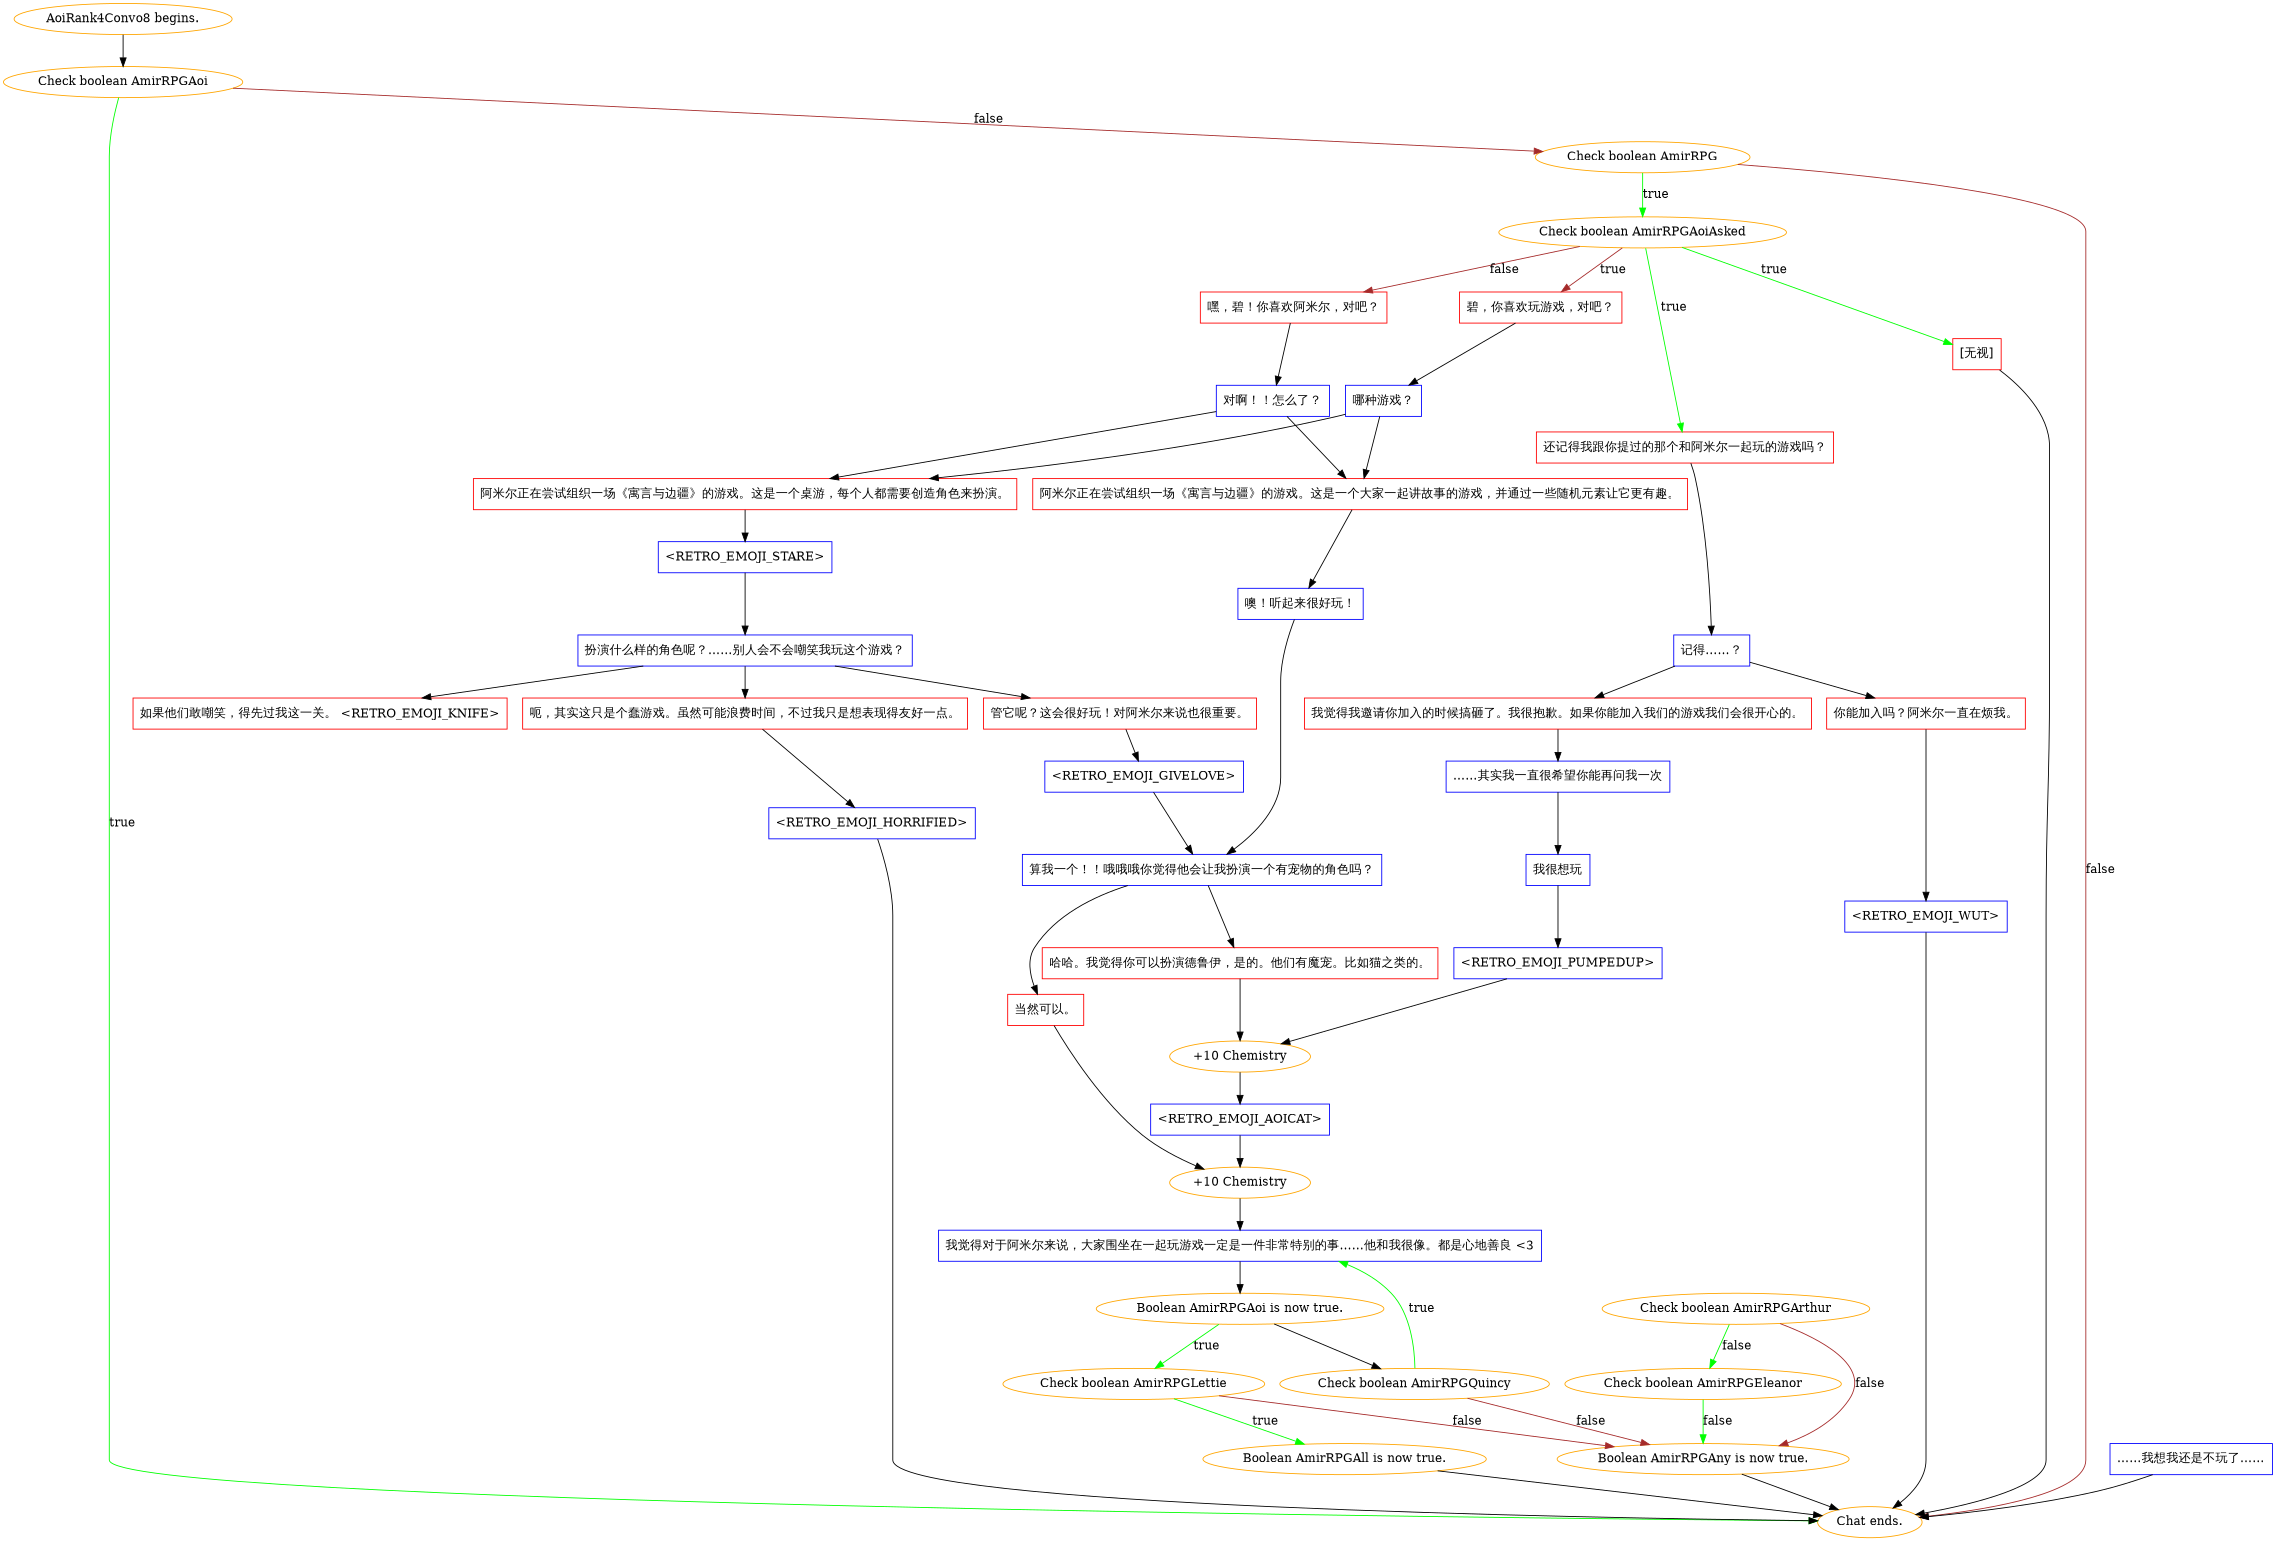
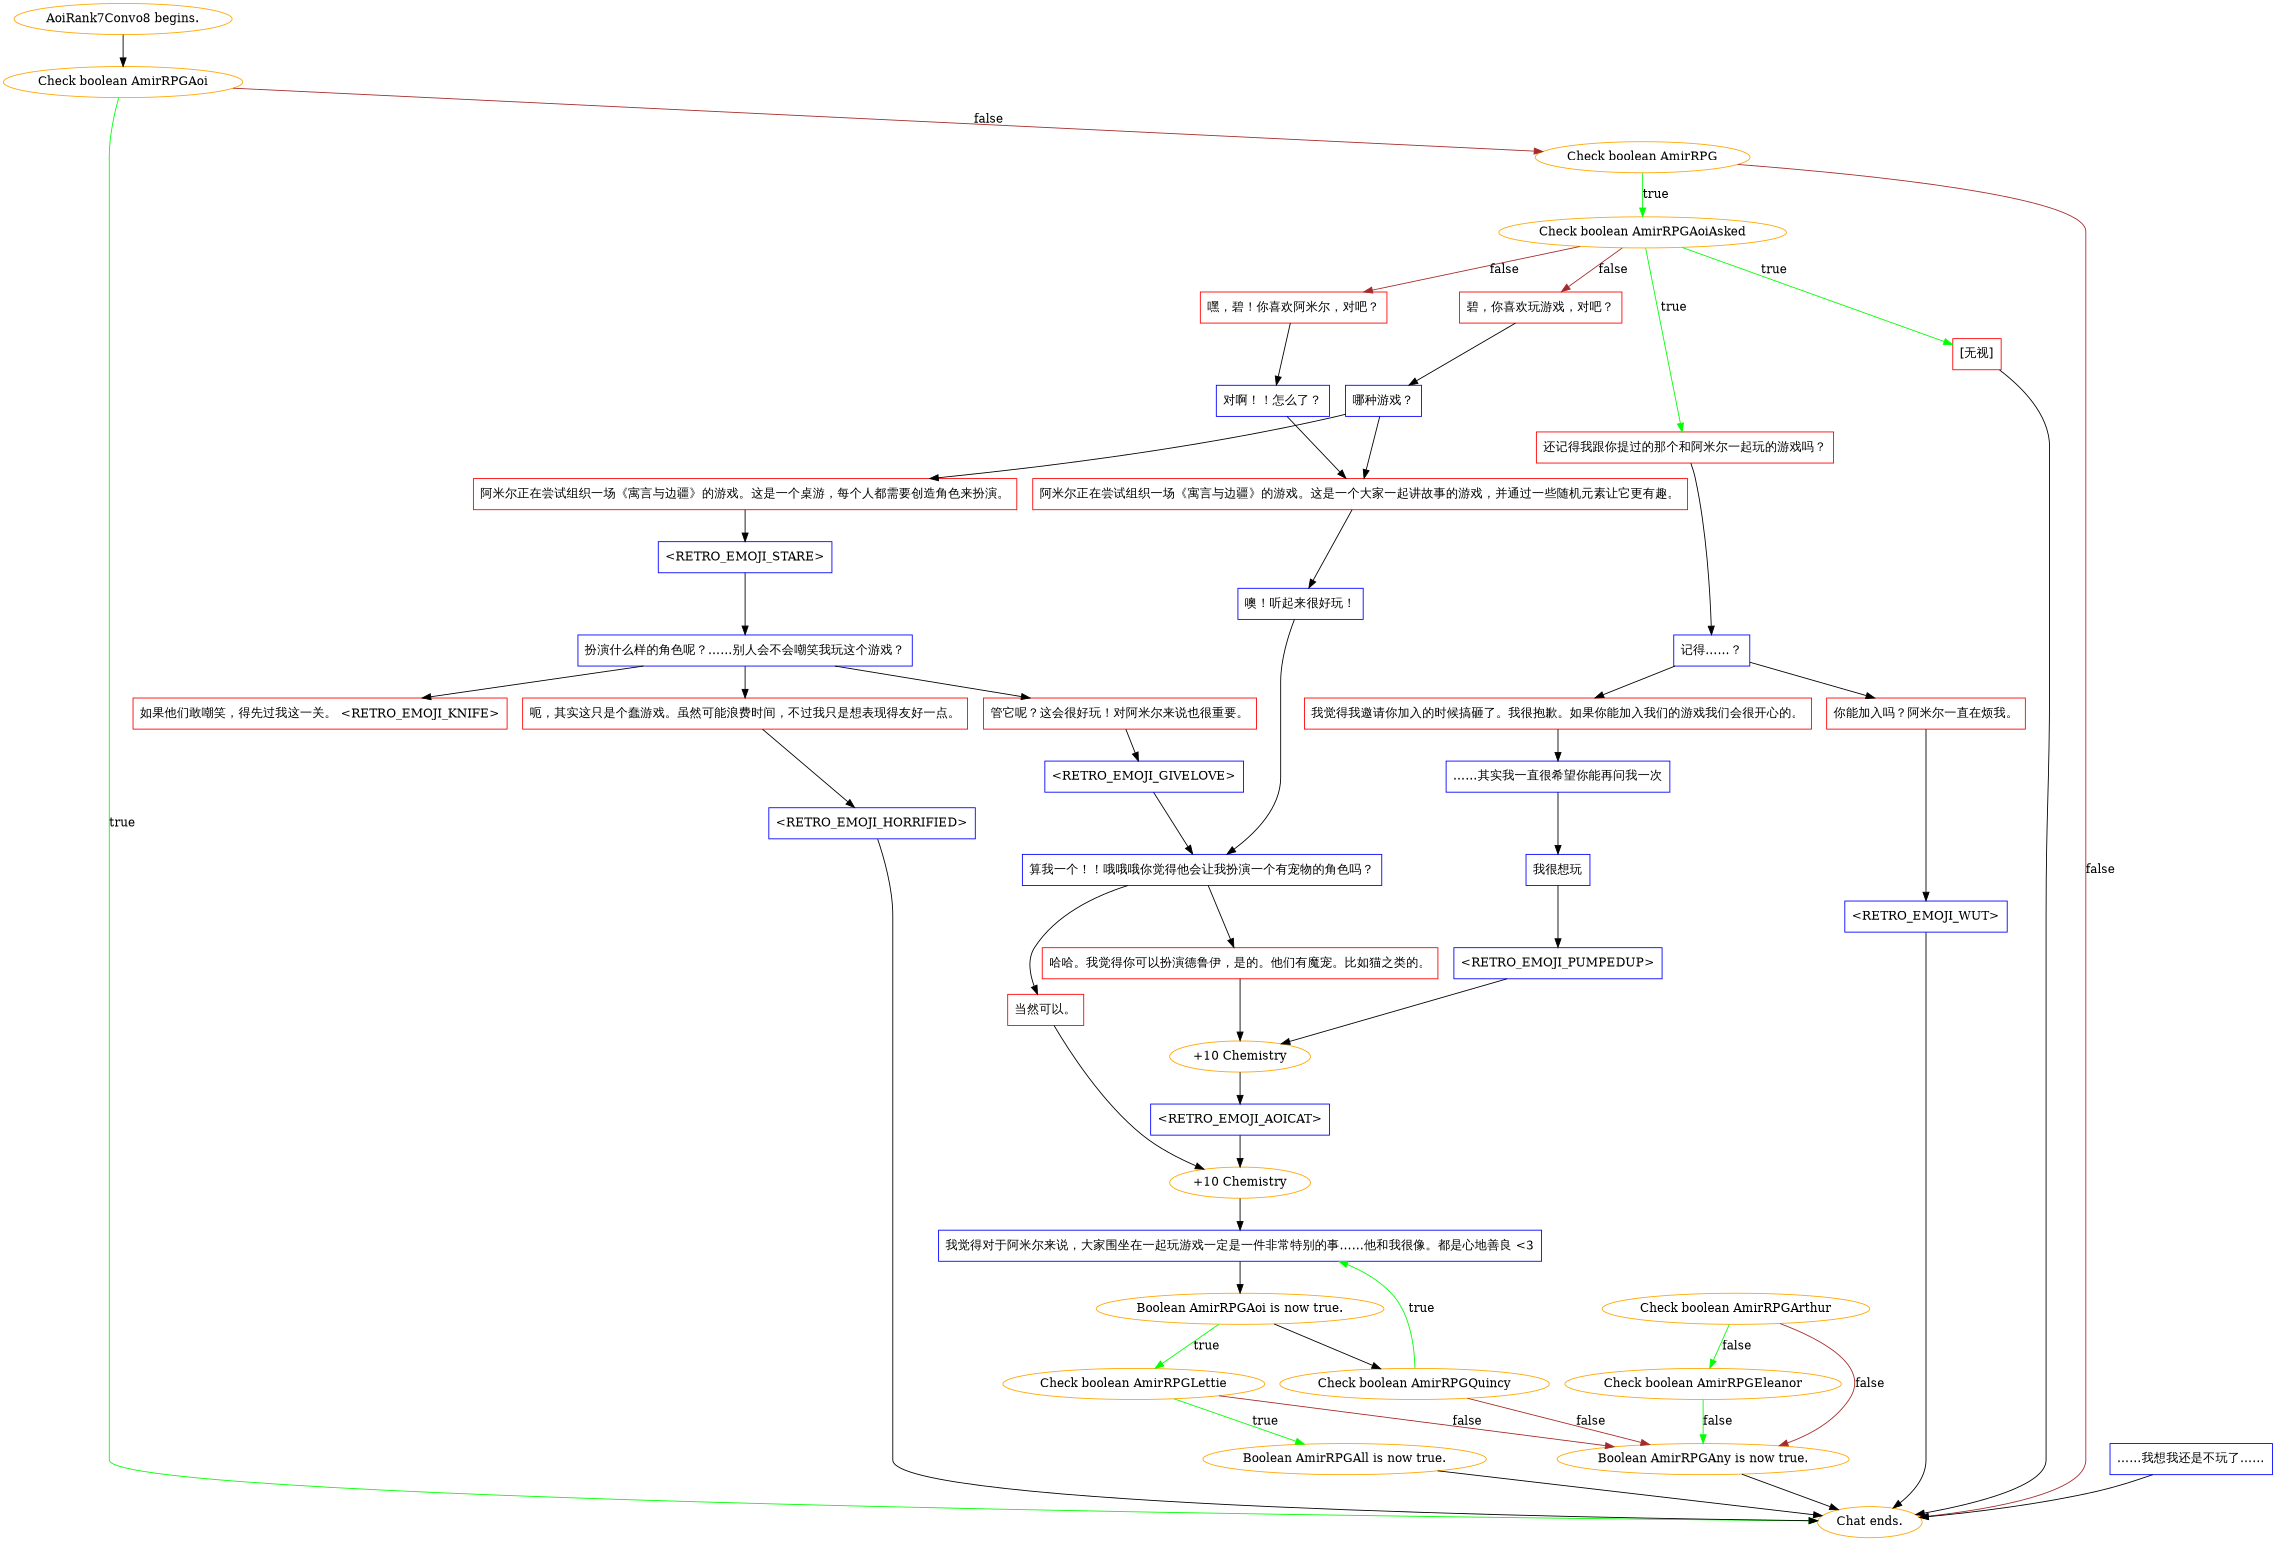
node "AoiRank4Convo8 begins.": label "AoiRank4Convo8 begins." -> "AoiRank7Convo8 begins."
edge "Check boolean AmirRPGAoiAsked" -> "碧，你喜欢玩游戏，对吧？": label "true" -> "false"
edge "对啊！！怎么了？" -> "阿米尔正在尝试组织一场《寓言与边疆》的游戏。这是一个桌游，每个人都需要创造角色来扮演。": removed
